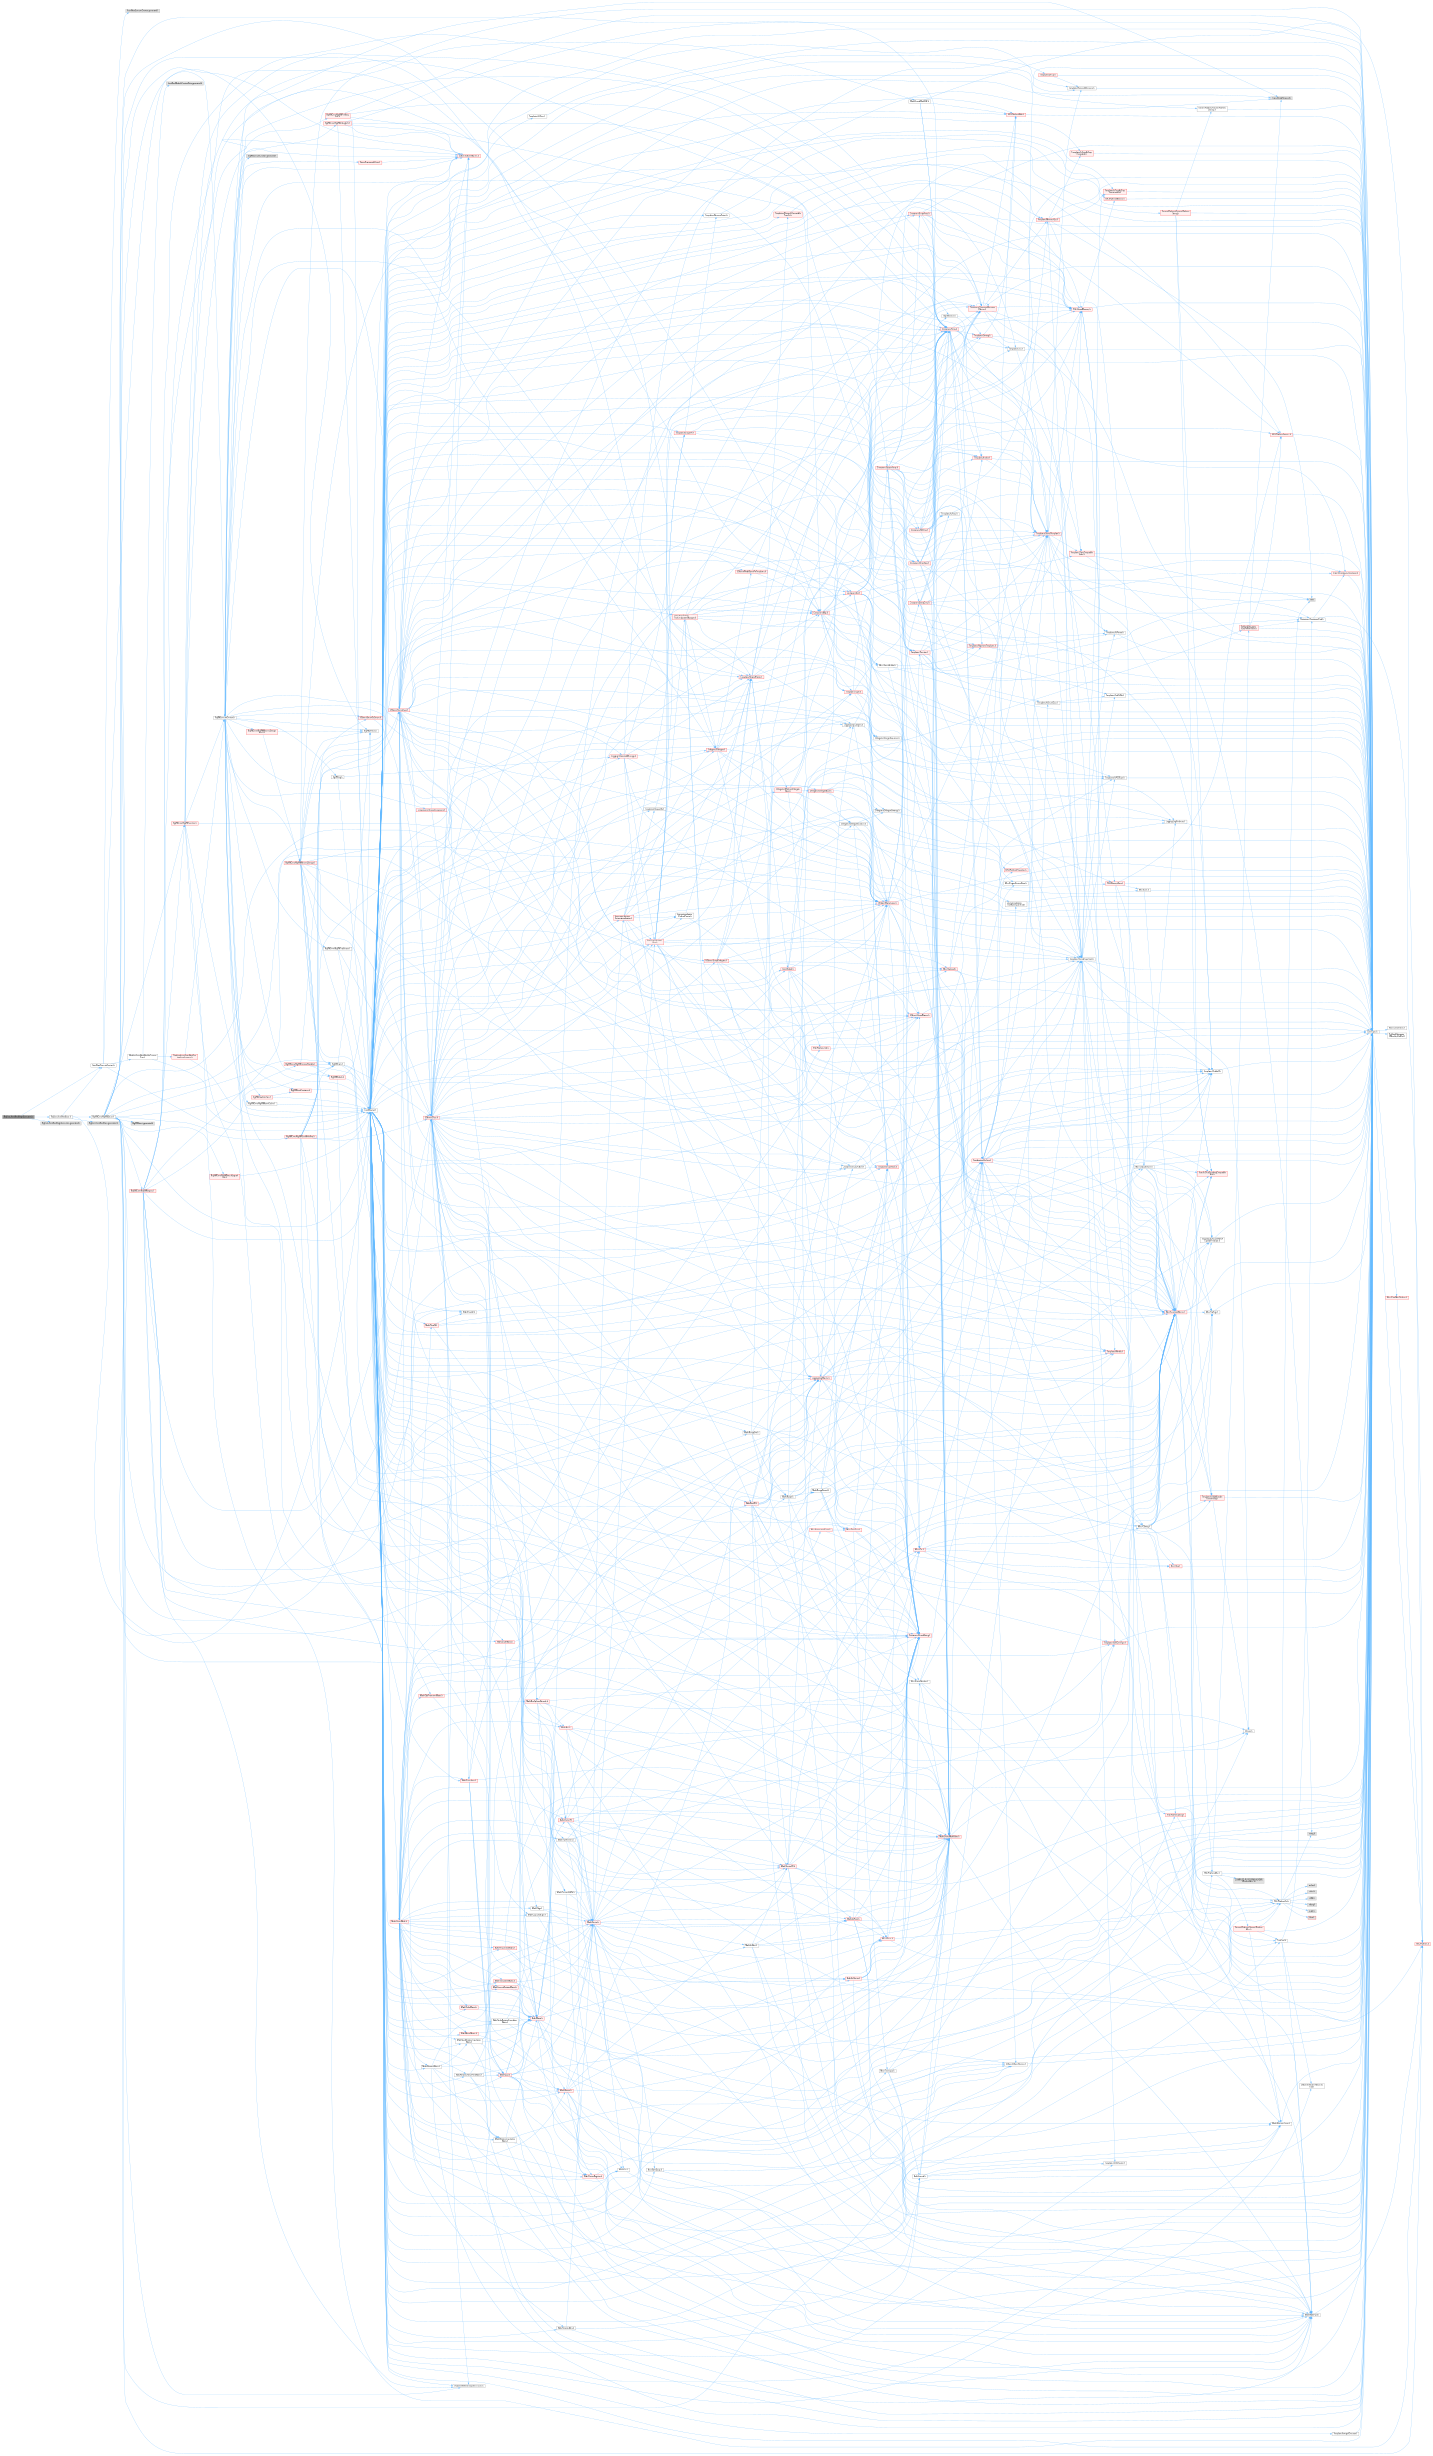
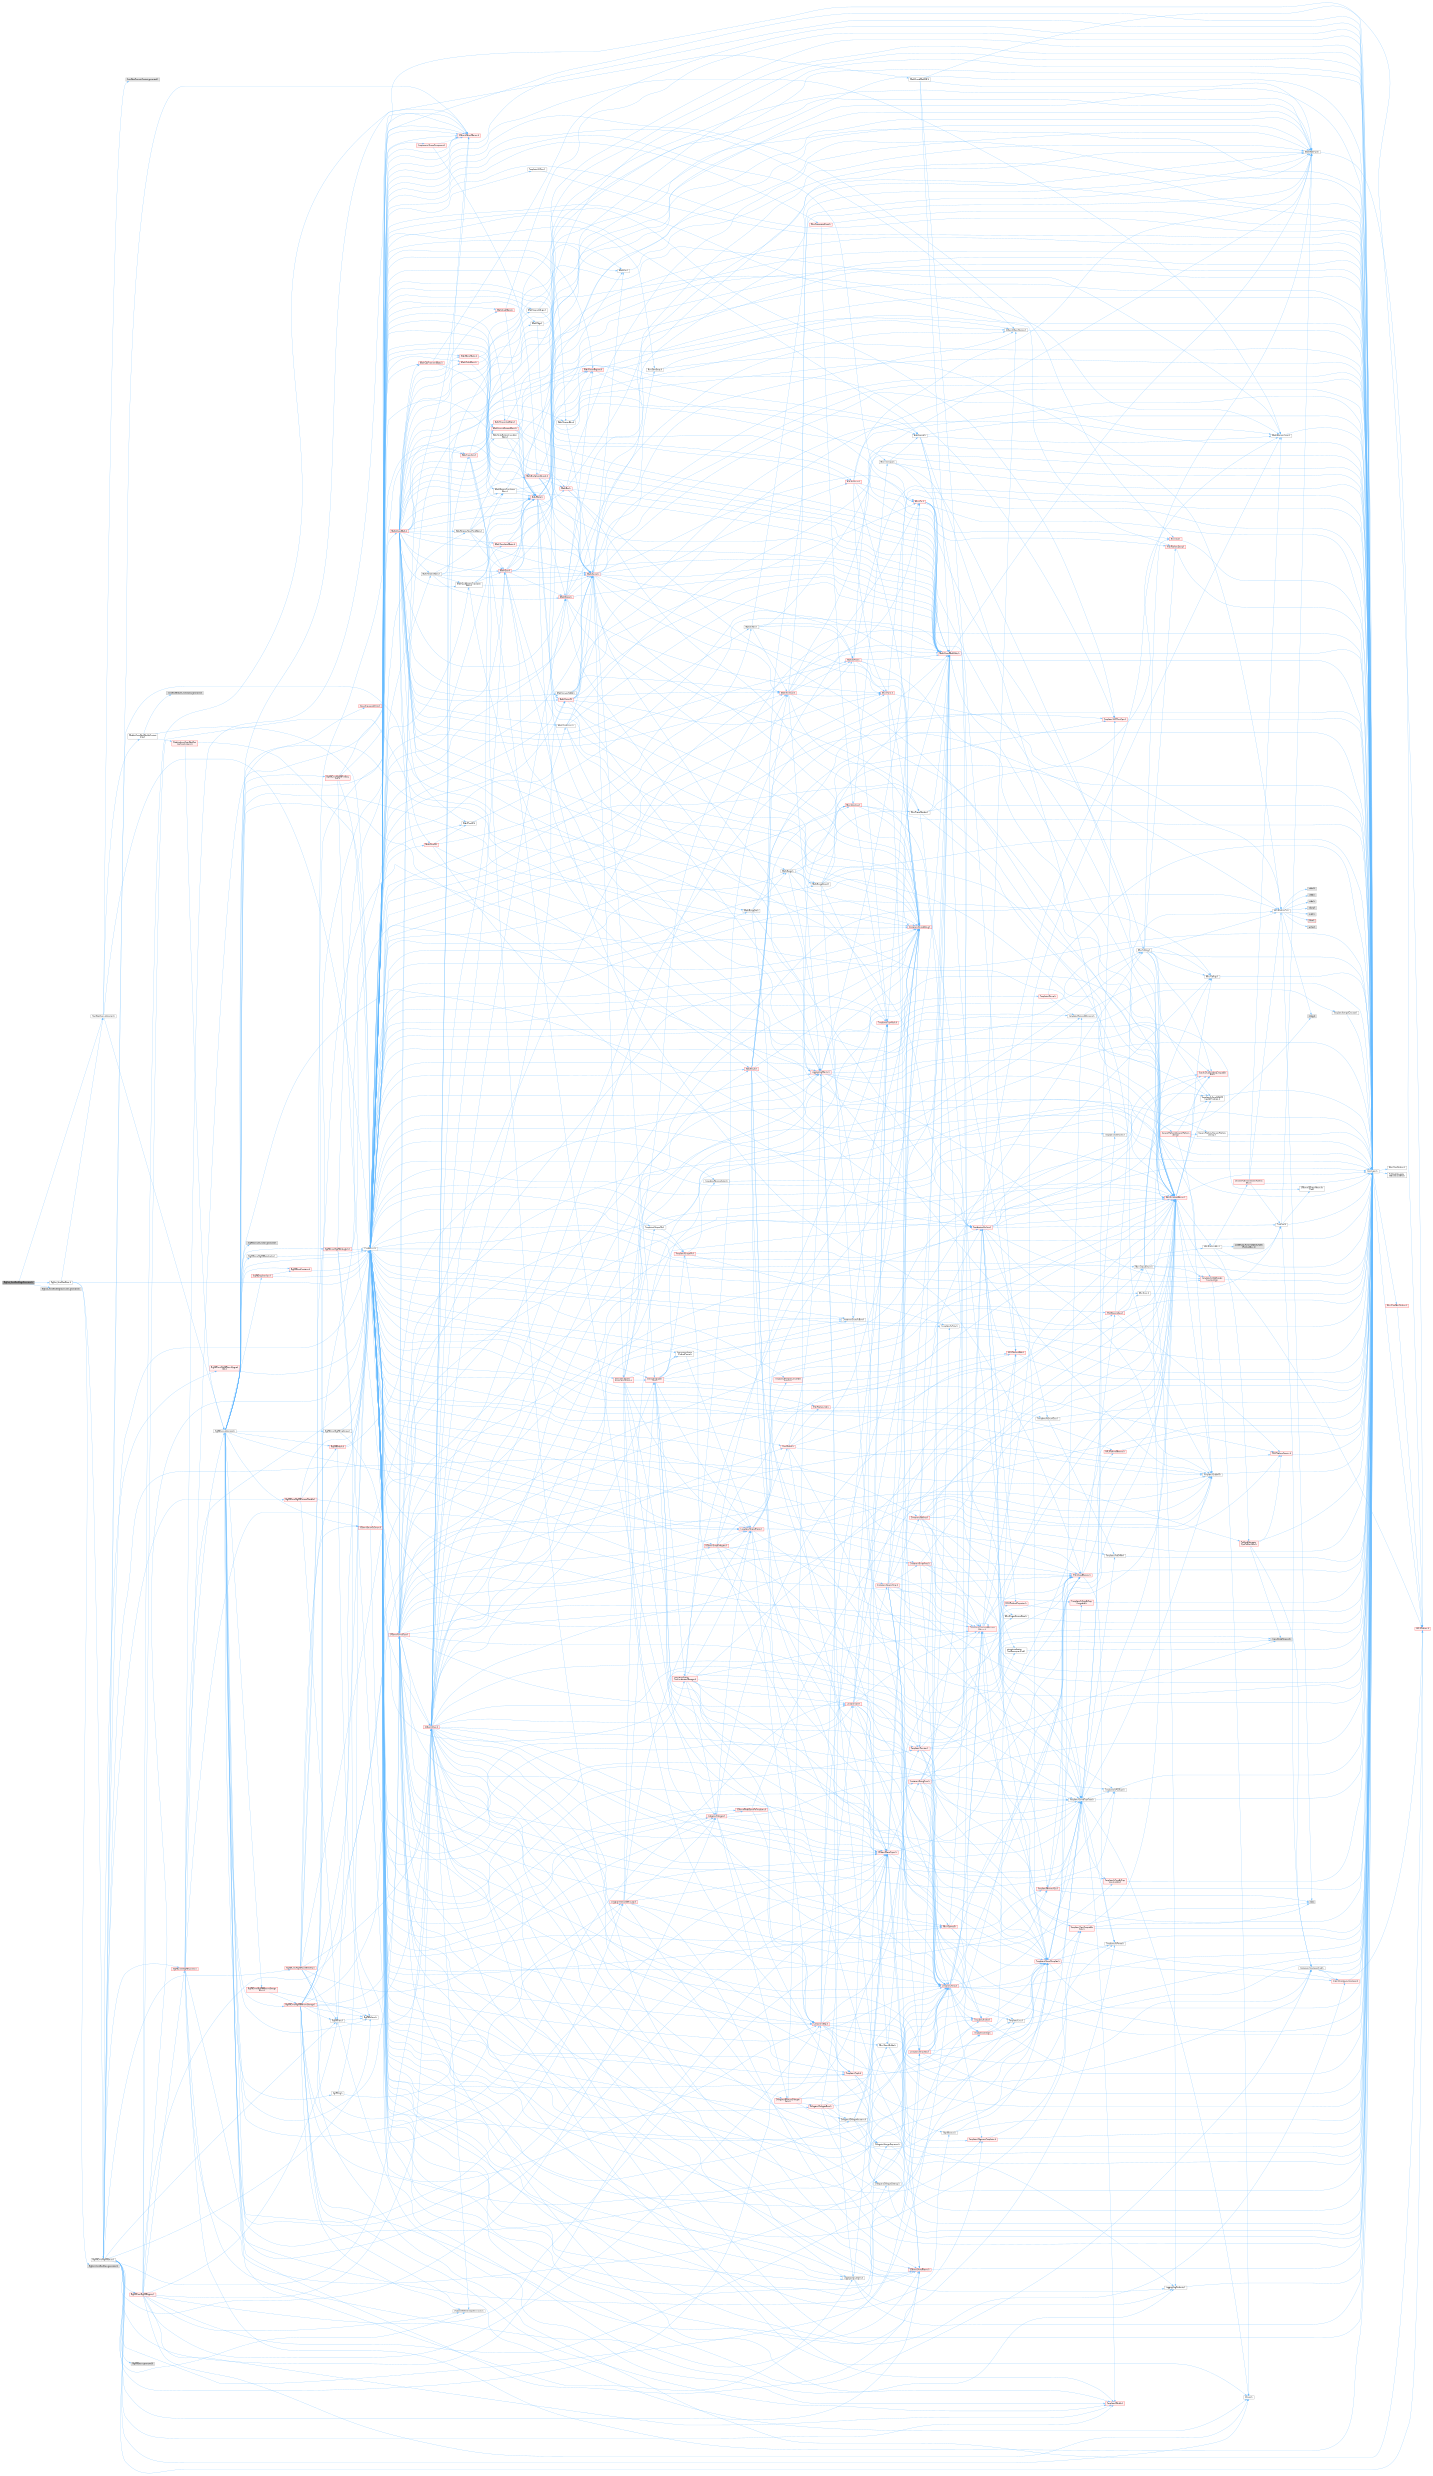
node "stdio.h": added
